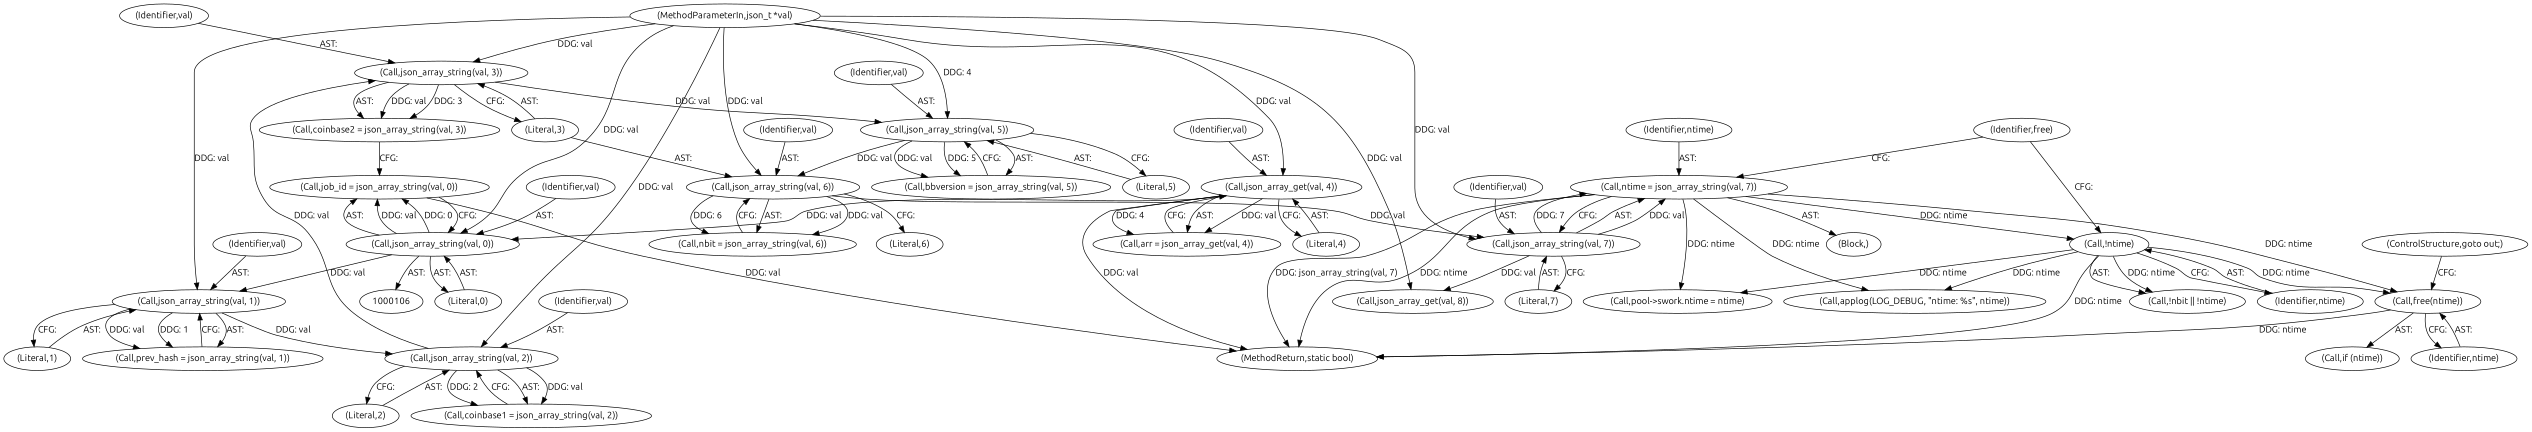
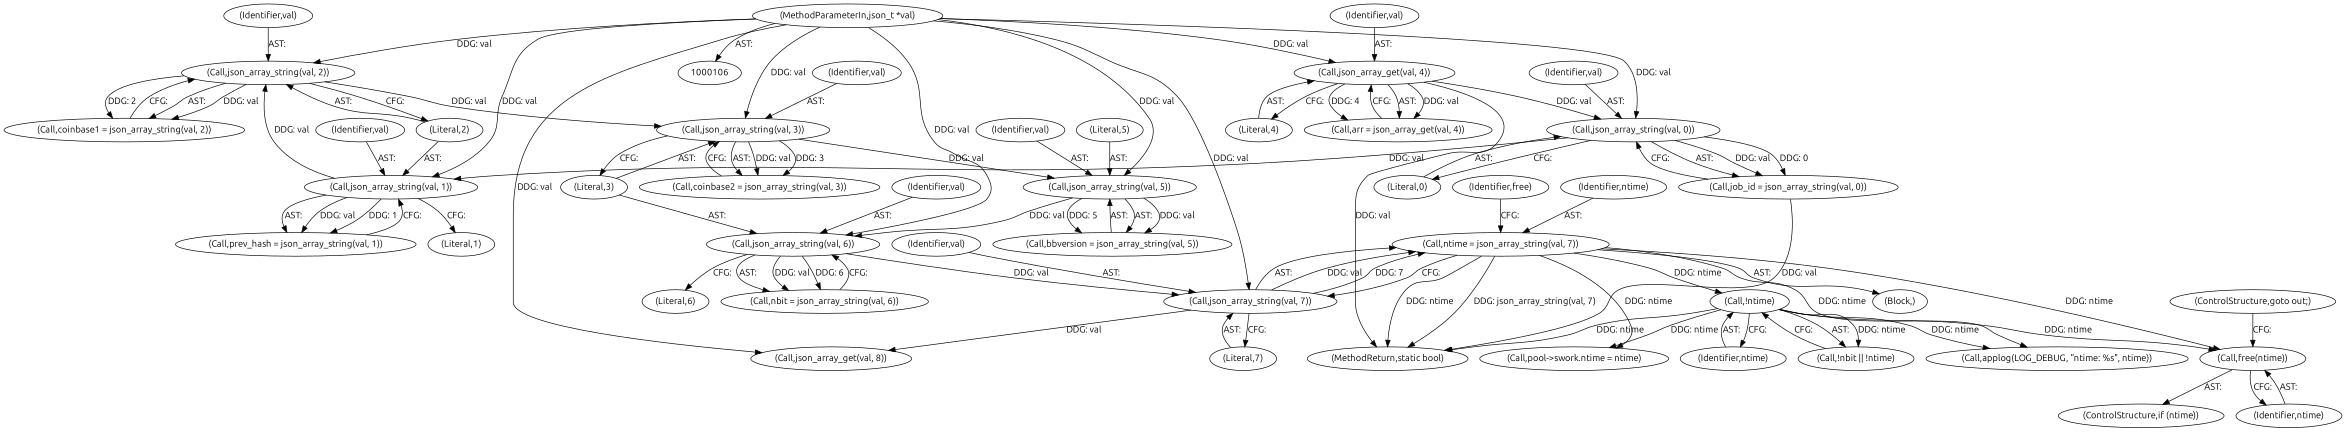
edge "(MethodParameterIn,json_t *val)" -> "(Call,json_array_string(val, 5))": label "DDG: 4" -> "DDG: val"
edge "(Call,json_array_string(val, 5))" -> "(Literal,5)": removed, label "CFG:"
edge "(Call,coinbase2 = json_array_string(val, 3))" -> "(Call,job_id = json_array_string(val, 0))": now "(Call,coinbase2 = json_array_string(val, 3))" -> "(Call,json_array_string(val, 3))"
edge "(Call,bbversion = json_array_string(val, 5))" -> "(Call,json_array_string(val, 5))": label "CFG: " -> "AST: "
edge "(Identifier,free)" -> "(Call,!ntime)": now "(Call,!nbit || !ntime)" -> "(Call,!ntime)"
edge "(Call,json_array_string(val, 0))" -> "1000106": now "(MethodParameterIn,json_t *val)" -> "1000106"
edge "(Call,json_array_string(val, 0))" -> "(Literal,0)": label "AST: " -> "CFG: "
edge "(Literal,1)" -> "(Call,json_array_string(val, 1))": now "(Literal,2)" -> "(Call,json_array_string(val, 1))"
edge "(Call,free(ntime))" -> "(MethodReturn,static bool)": removed, label "DDG: ntime"
node "(Call,if (ntime))": label "(Call,if (ntime))" -> "(ControlStructure,if (ntime))"
